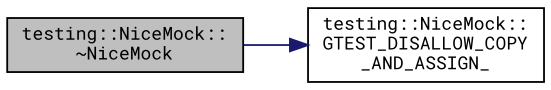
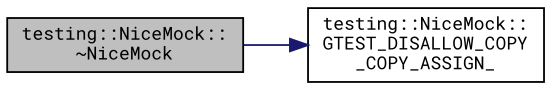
node "testing::NiceMock:: GTEST_DISALLOW_COPY _AND_ASSIGN_": label "testing::NiceMock:: GTEST_DISALLOW_COPY _AND_ASSIGN_" -> "testing::NiceMock:: GTEST_DISALLOW_COPY _COPY_ASSIGN_"
